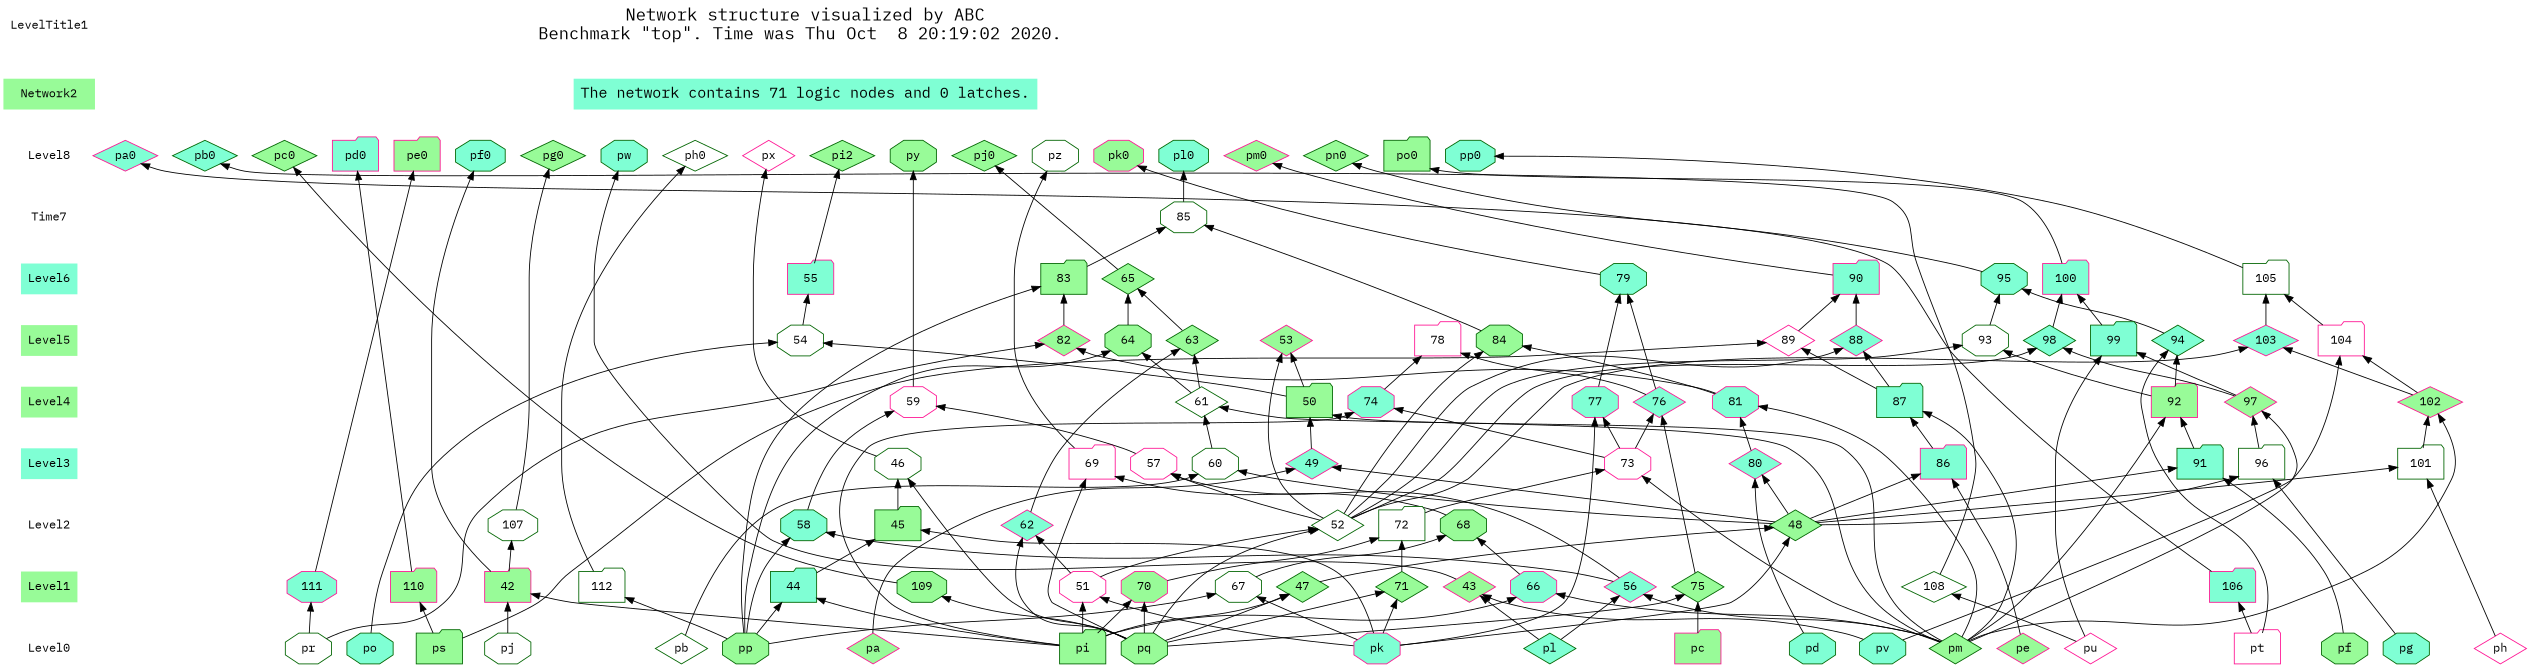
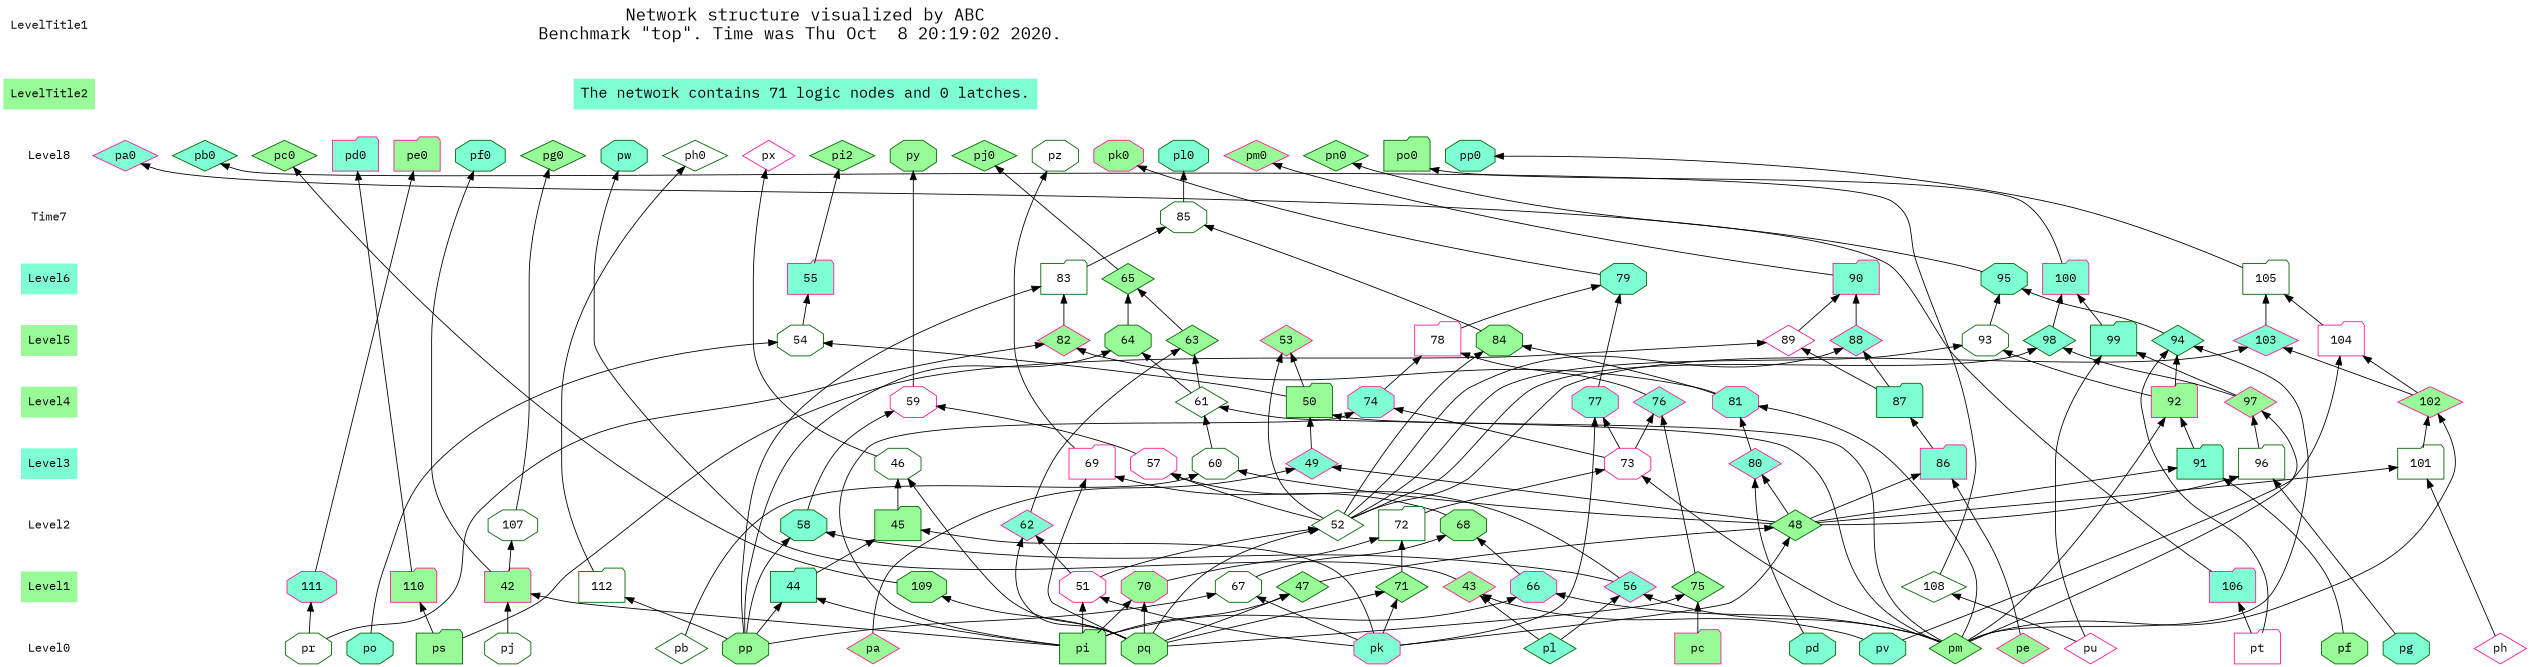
node "Network2": label "Network2" -> "LevelTitle2"
node "83": fillcolor palegreen -> white
edge "76" -> "79": now "78" -> "79"
edge "pm" -> "87": now "pm" -> "94"
